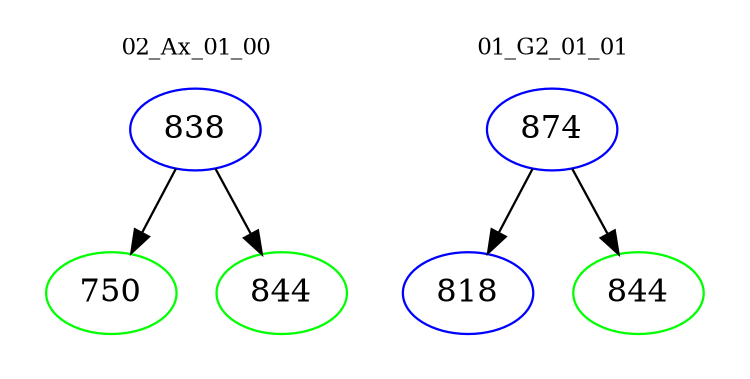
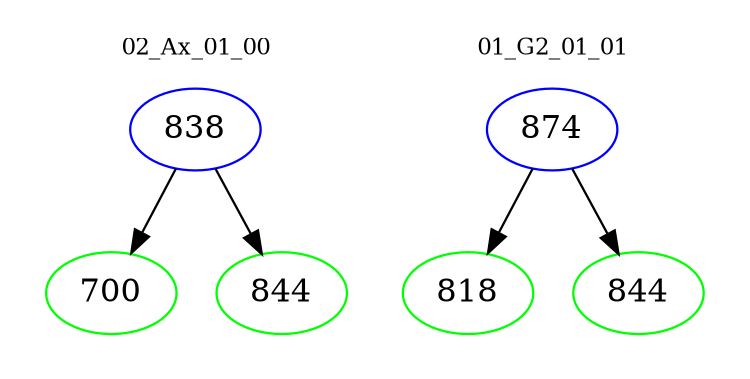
node "750": label "750" -> "700"
node "818": color blue -> green
